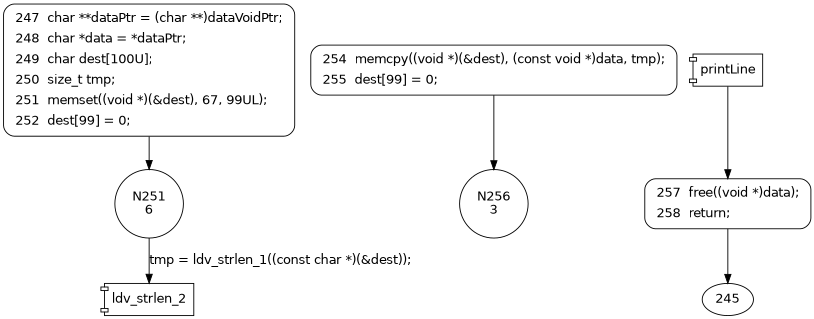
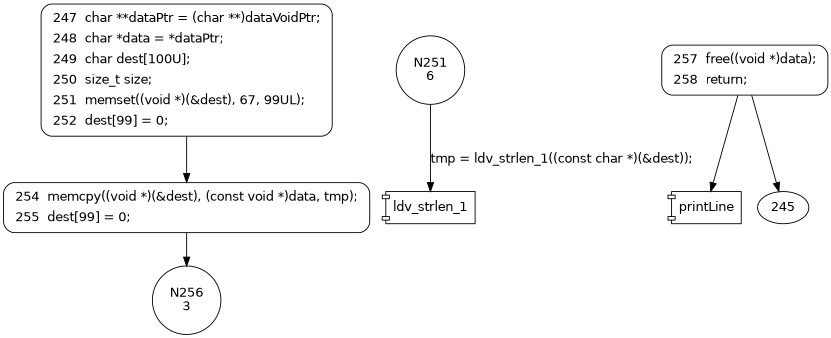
node "247": text "size_t tmp;" -> "size_t size;"
edge "printLine" -> "257": reversed
edge "247" -> "N251 6": now "247" -> "254"
node "ldv_strlen_2": label "ldv_strlen_2" -> "ldv_strlen_1"
